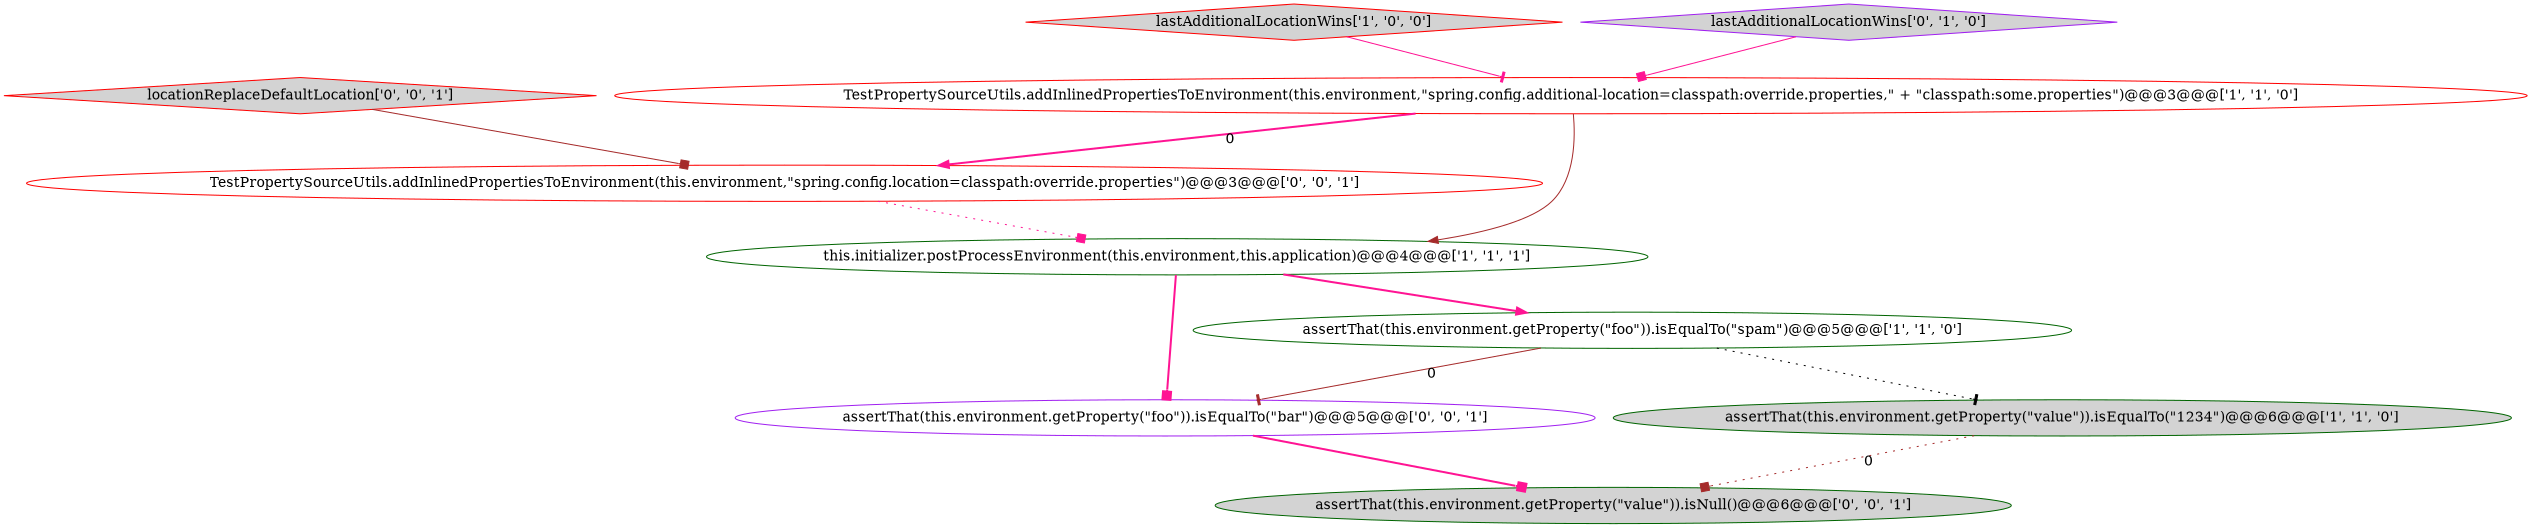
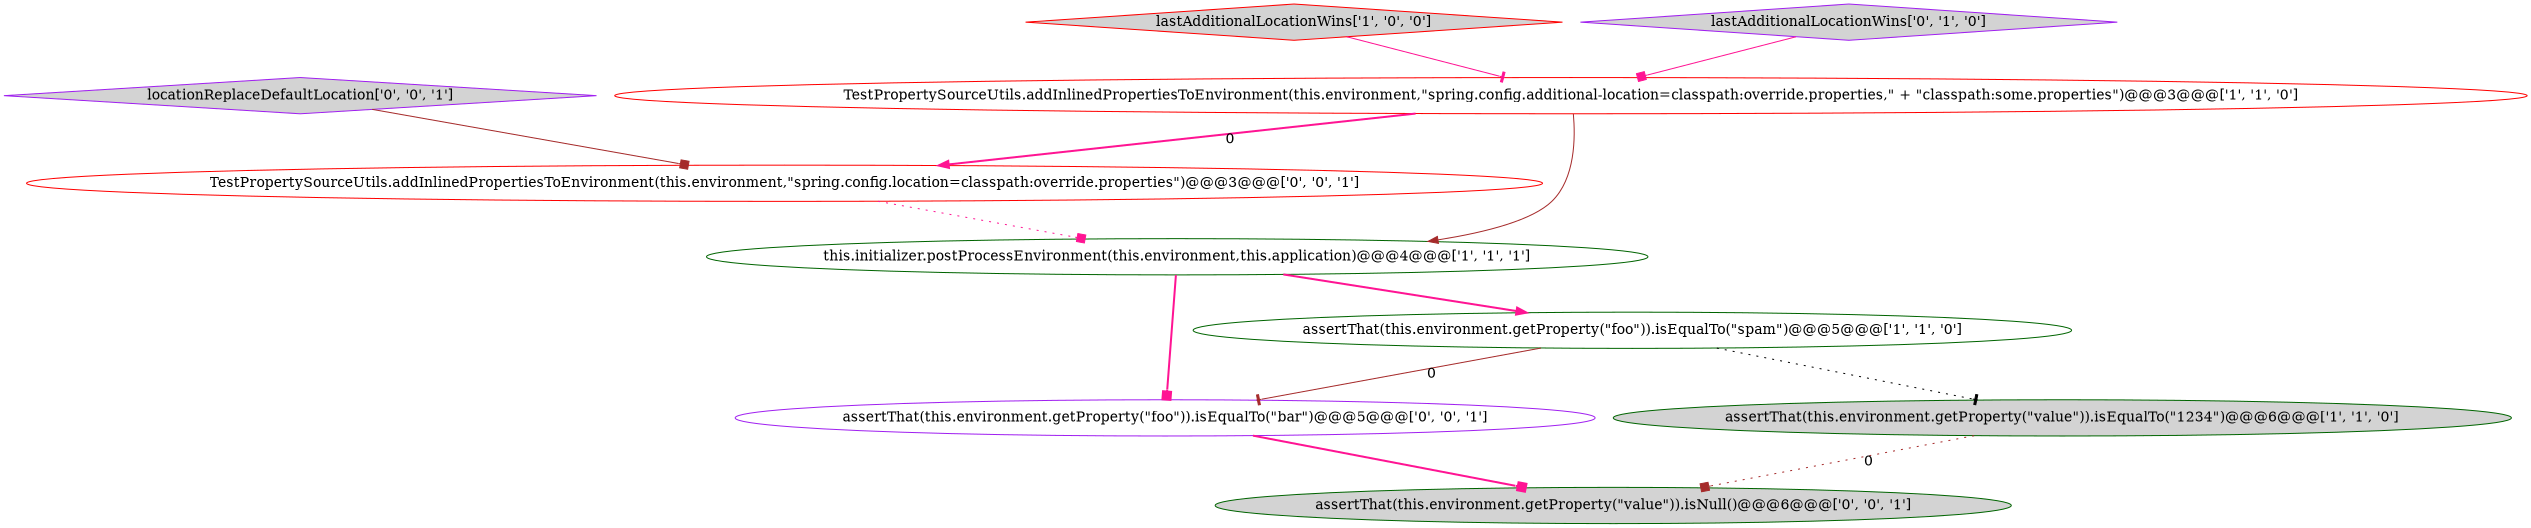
node "locationReplaceDefaultLocation['0', '0', '1']": color red -> purple
